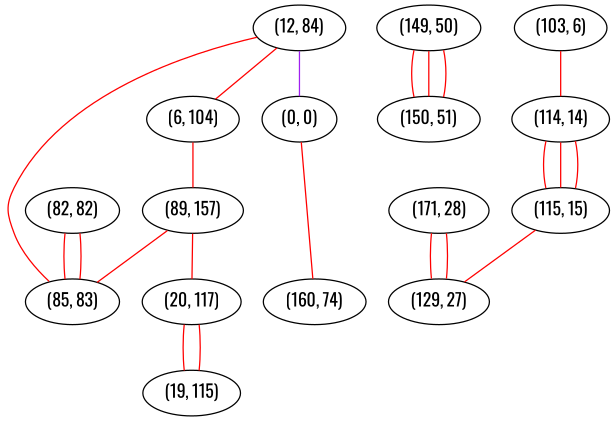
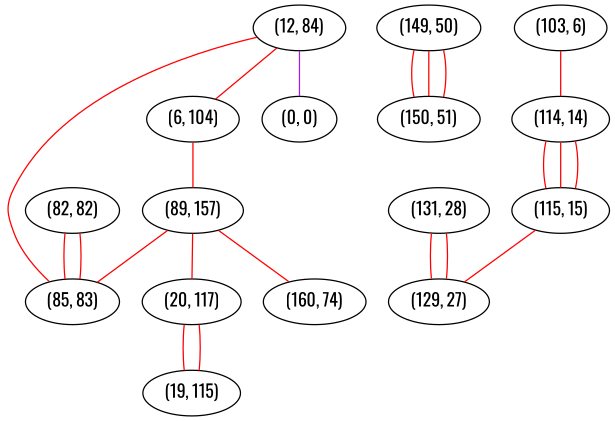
edge "(0, 0)" -- "(160, 74)": now "(89, 157)" -- "(160, 74)"
node "(171, 28)": label "(171, 28)" -> "(131, 28)"
